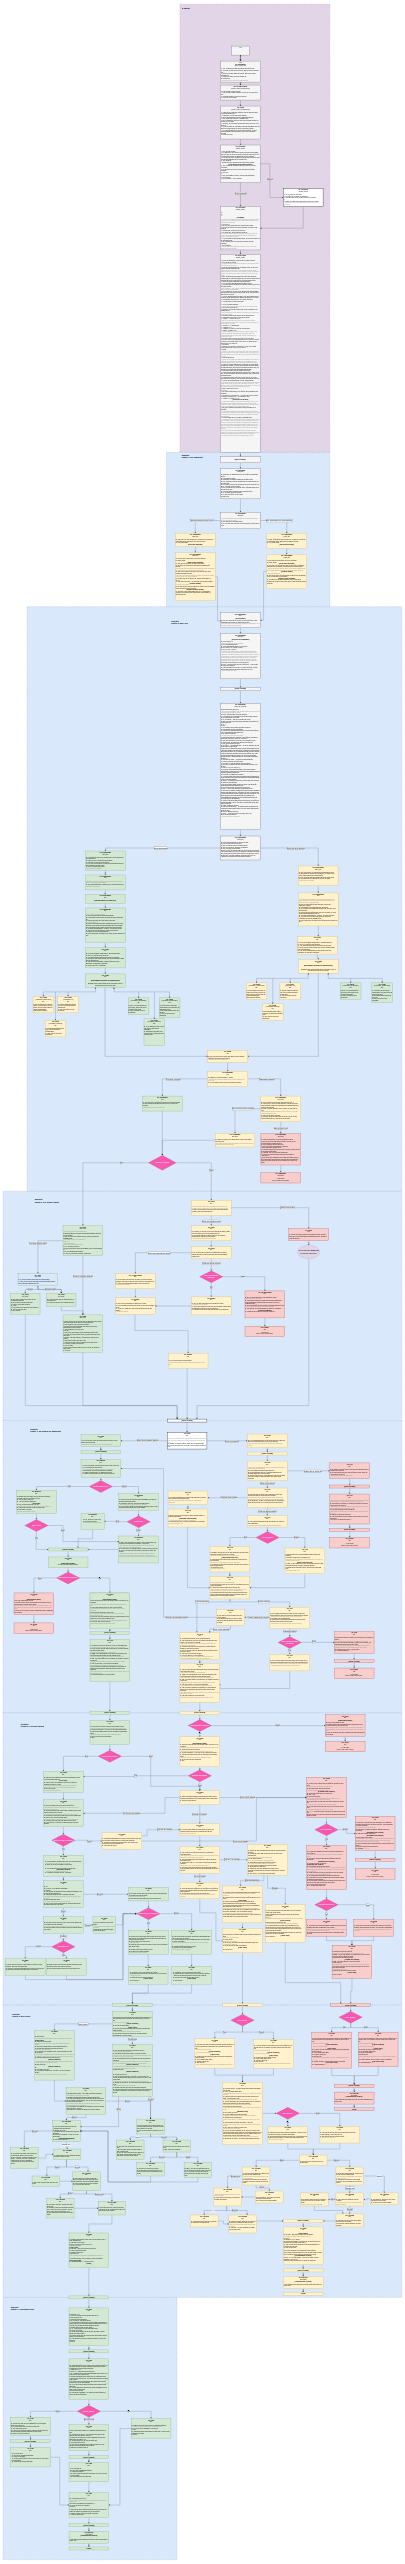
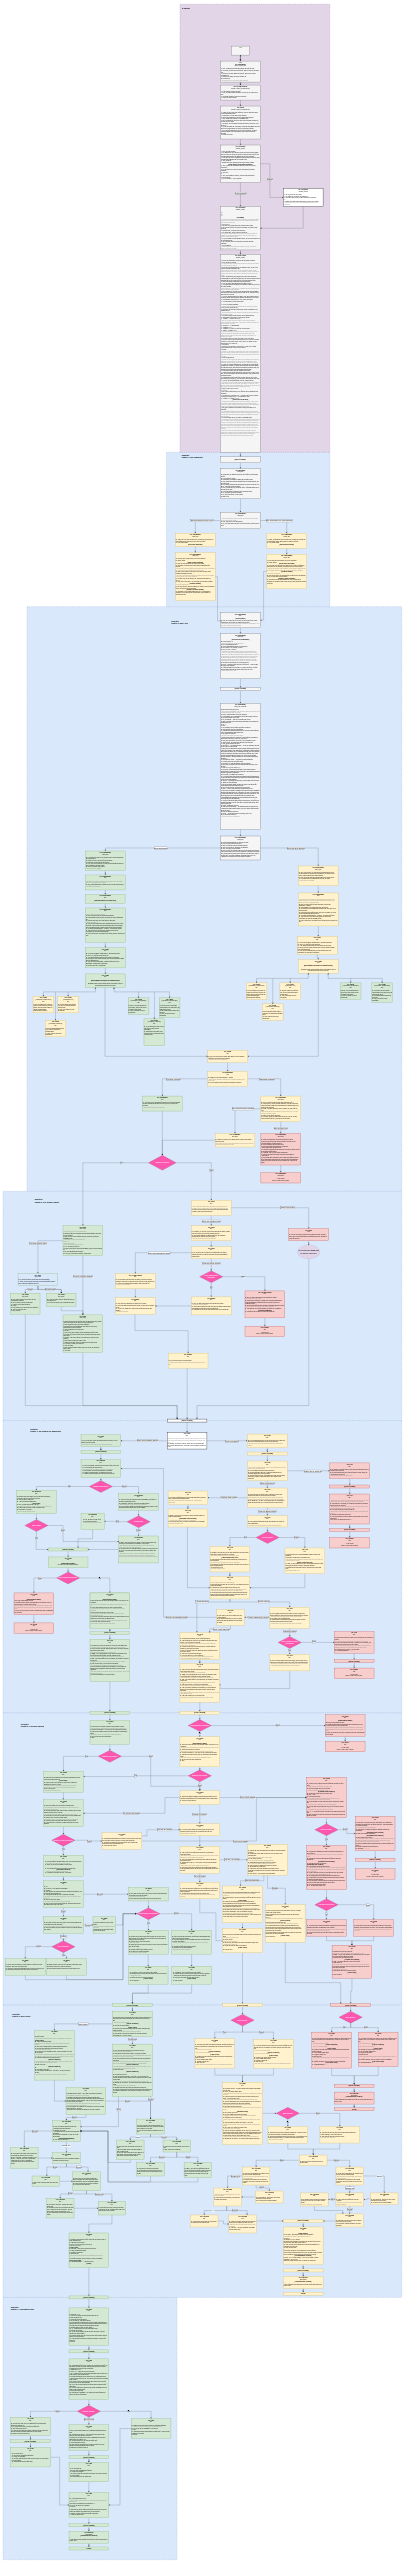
node "Ort: Labyrinth Ben B: Genau gerade aus okay da kommt die nächste Kreuzung wo muss ich lang?": moved (67, 2155) -> (66, 2159)
edge "Ort: Labyrinth Ben B: Nach links okay mal schauen was es hier so gibt? - Ben folgt einem langen Gang und kommt an einer Sackgasse raus. B: Hm...hier geht es wohl nicht weiter dann ist es wohl besser wenn ich wieder an den Anfang gehe und die richtige Richtung nehme." -> "Ort: Labyrinth Ben B: Okay wie Papa geschrieben hat die erste Abbiegung nach links und dann... B: Moment was ist das - Auf dem Boden des Labyrinths liegt irgendwas glänzendes. B: Ist das eine Goldmünze...ja wow soll ich sie mit nehmen? [Entscheidung mitnehmen] B: Okay wie geht es weiter...?": added
